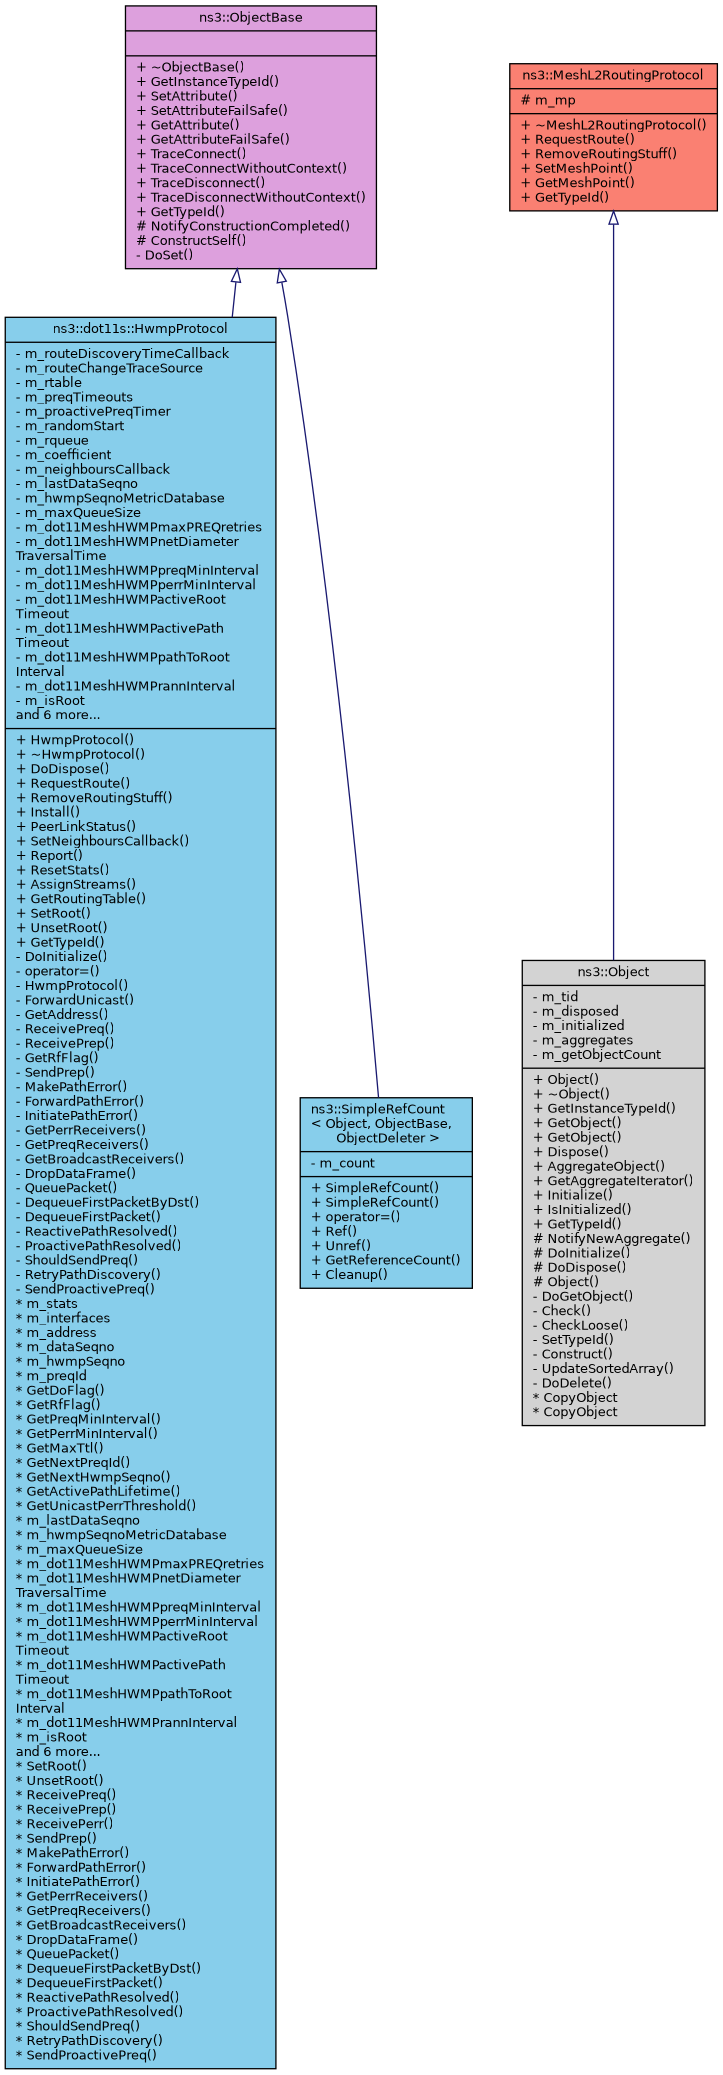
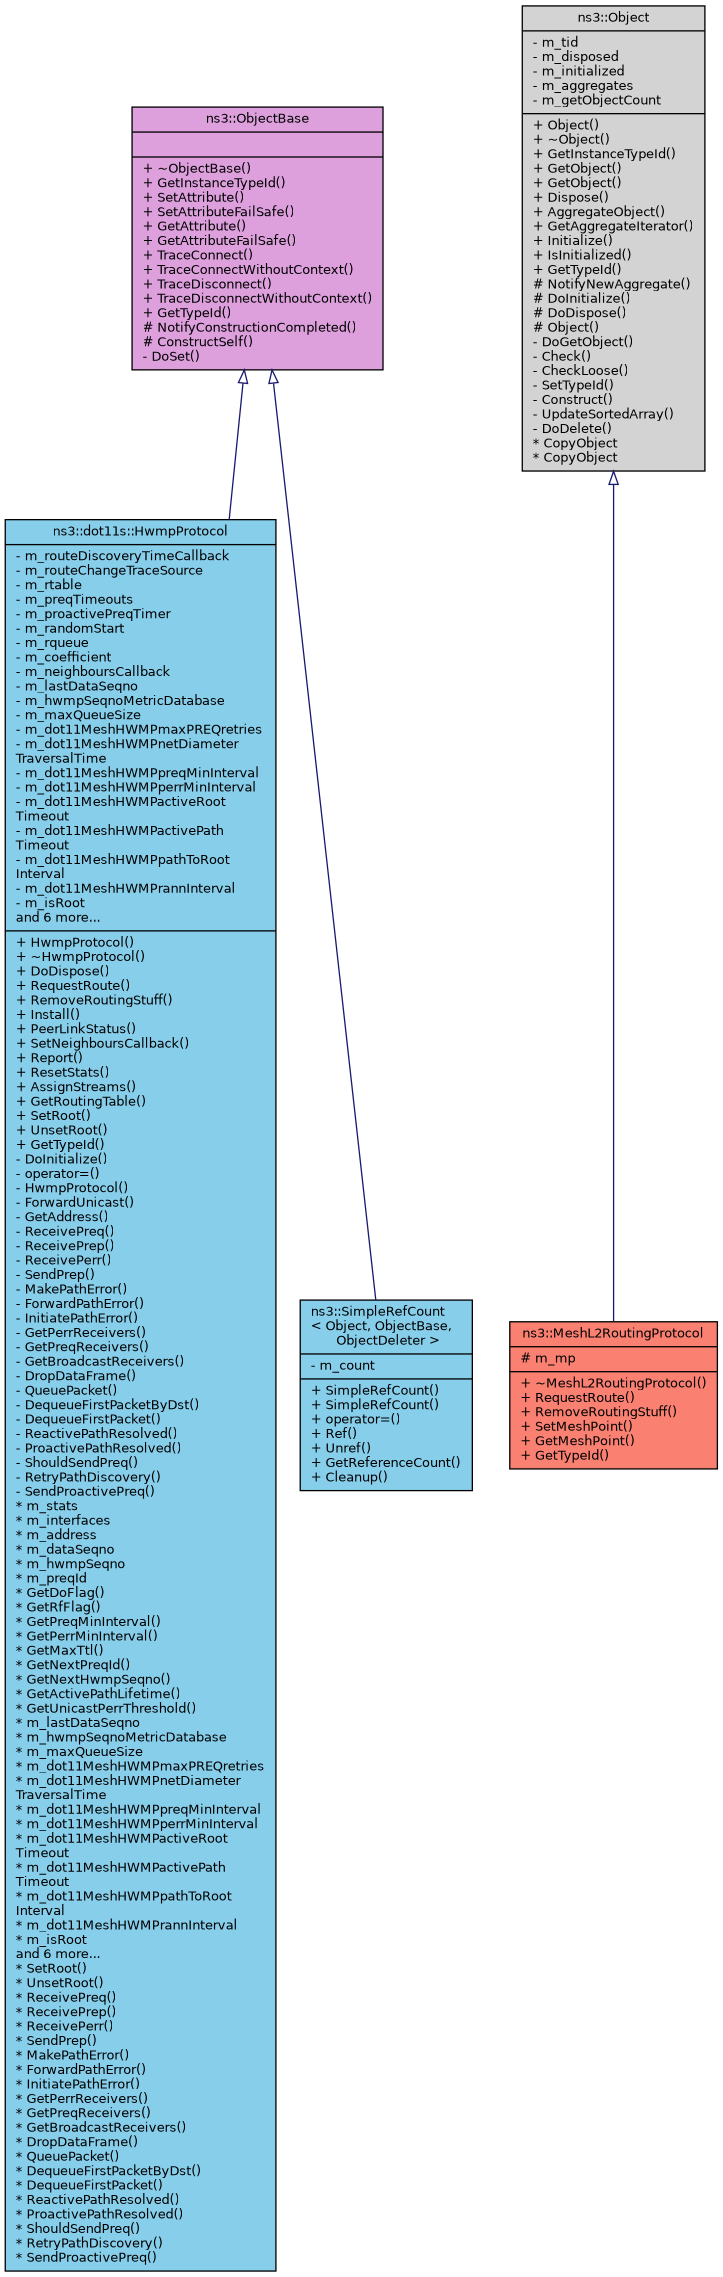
edge "ns3::Object" -> "ns3::MeshL2RoutingProtocol": reversed
node "ns3::dot11s::HwmpProtocol": text "- GetRfFlag()" -> "- ReceivePerr()"
